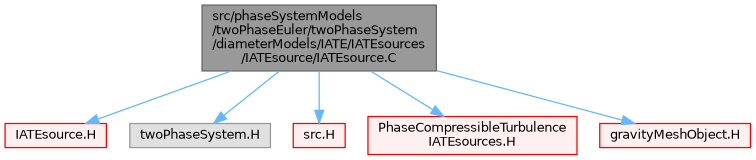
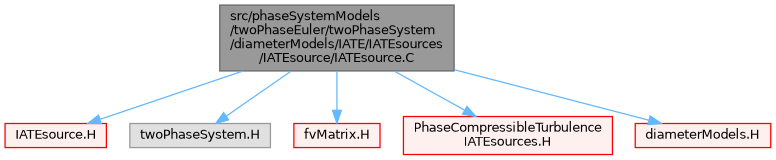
node "src.H": label "src.H" -> "fvMatrix.H"
node "gravityMeshObject.H": label "gravityMeshObject.H" -> "diameterModels.H"
